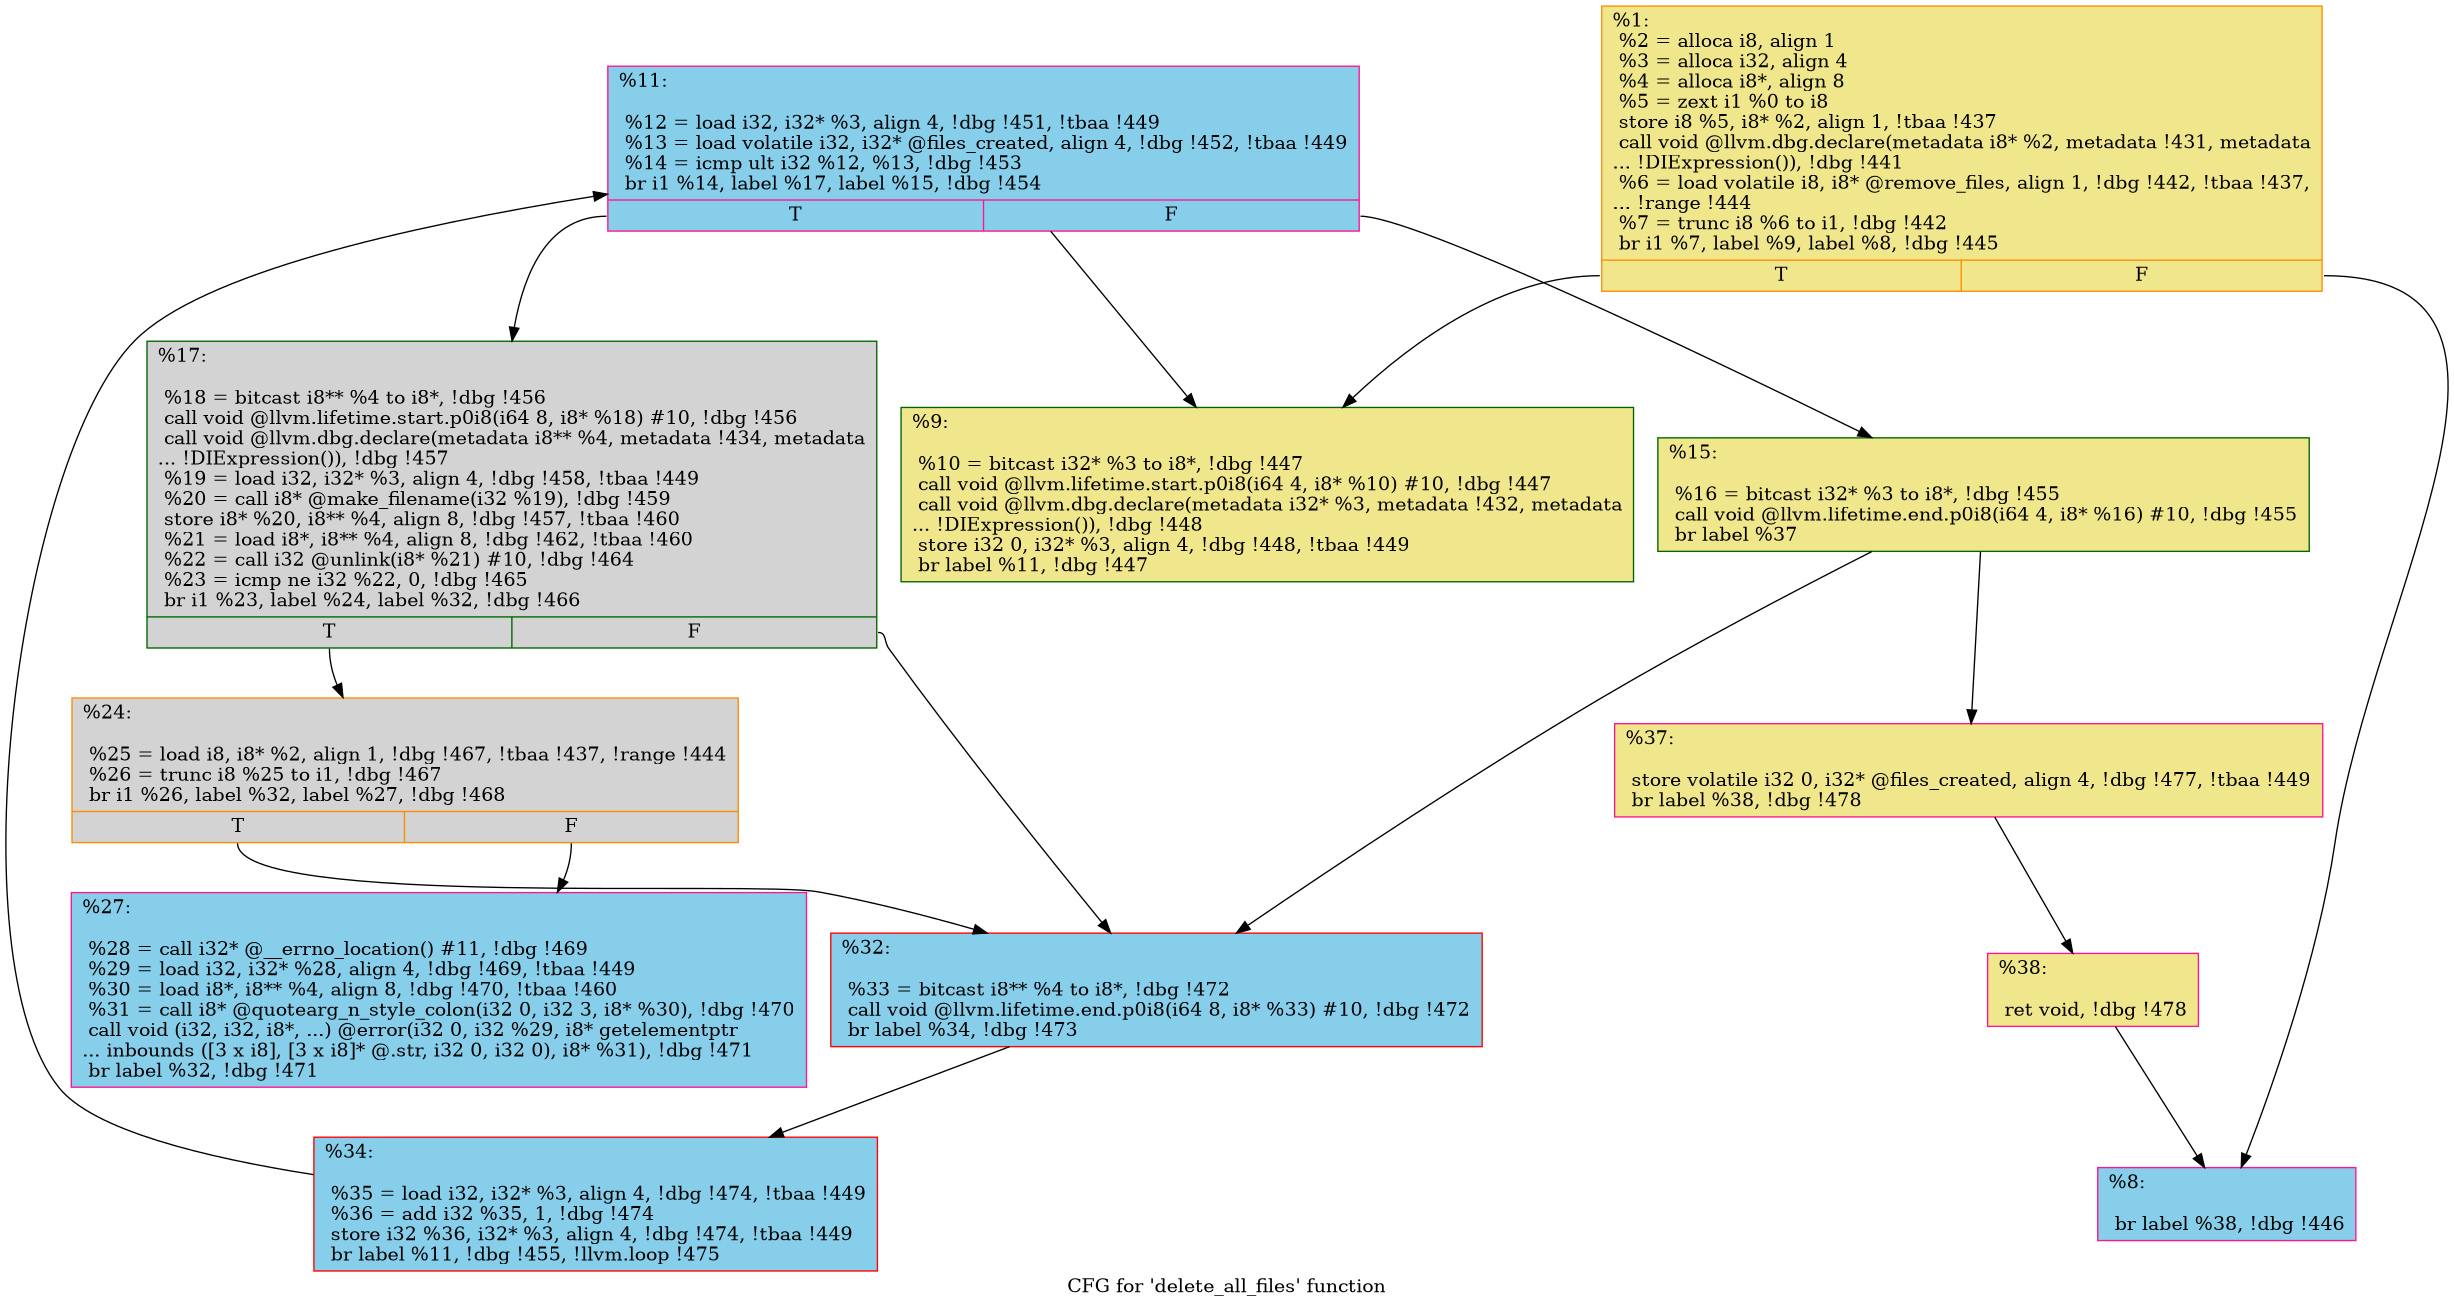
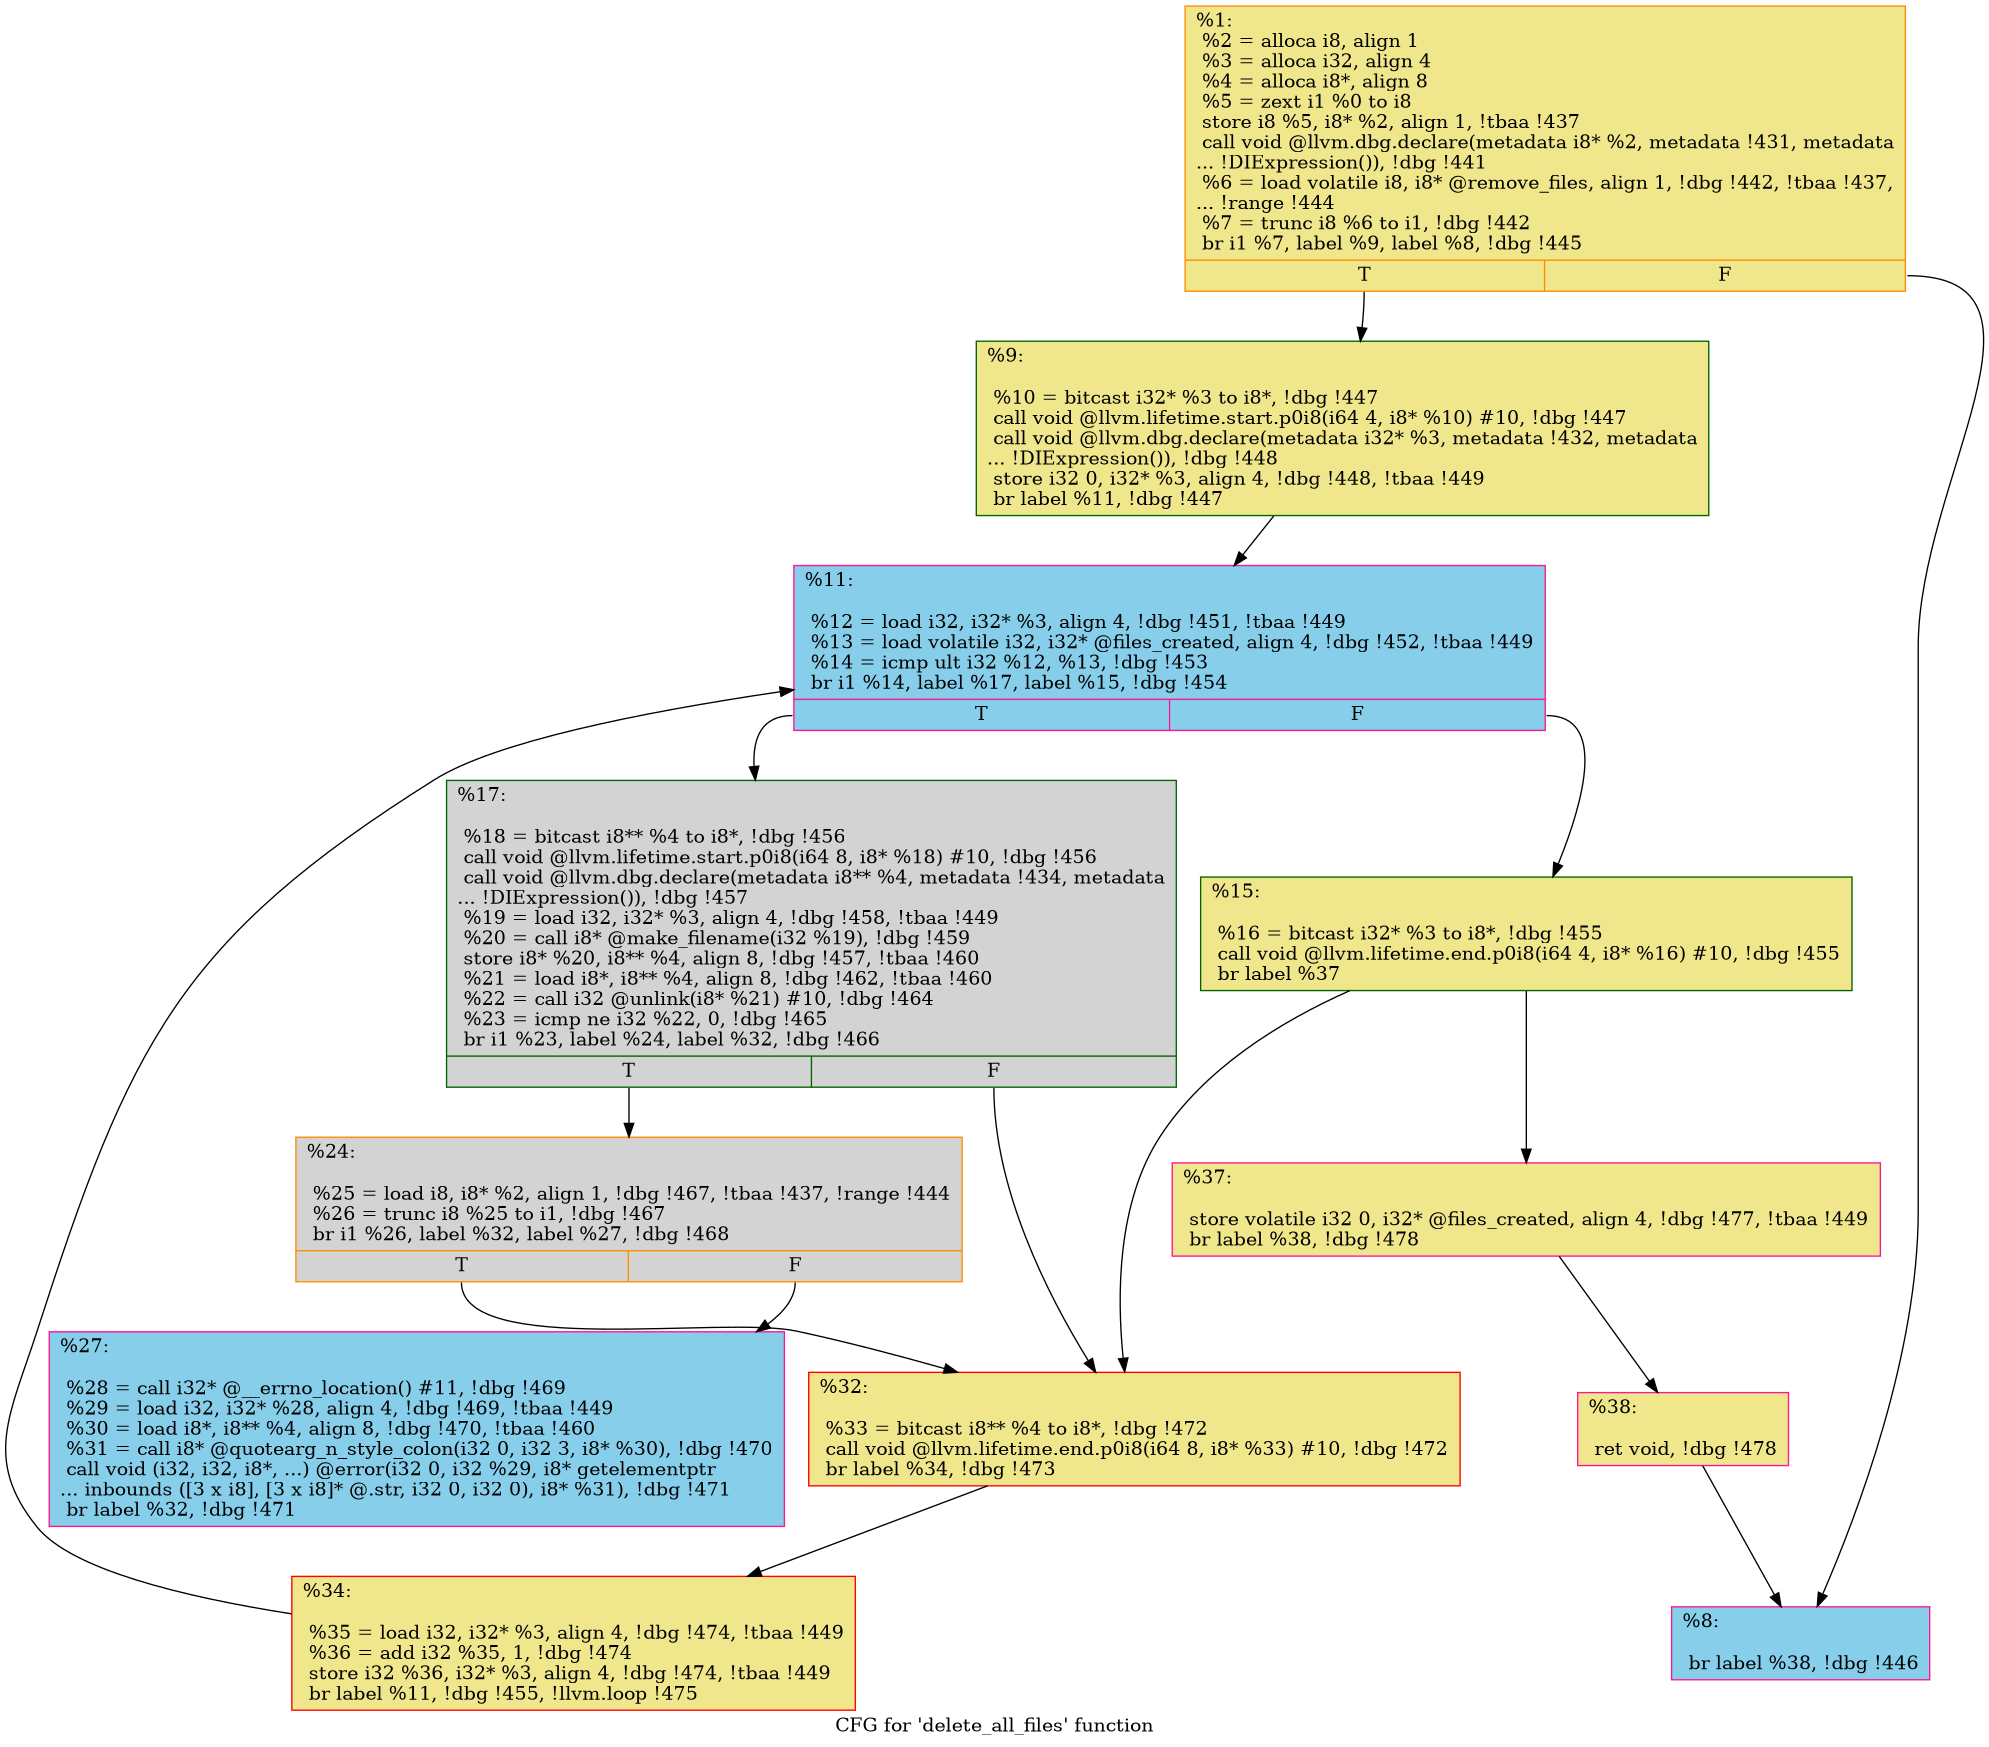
edge "%11:" -> "%9:": reversed
node "%32:": fillcolor skyblue -> khaki
node "%34:": fillcolor skyblue -> khaki
